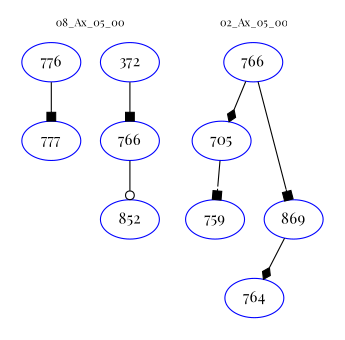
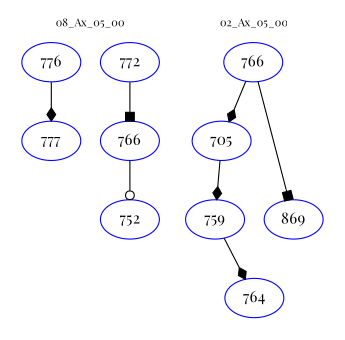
node "372": label "372" -> "772"
edge "776" -> "777": arrowhead box -> diamond
edge "705" -> "759": arrowhead box -> diamond
node "852": label "852" -> "752"
edge "869" -> "764": now "759" -> "764"
